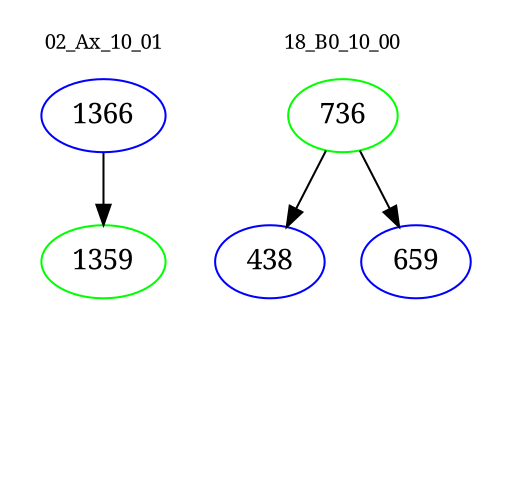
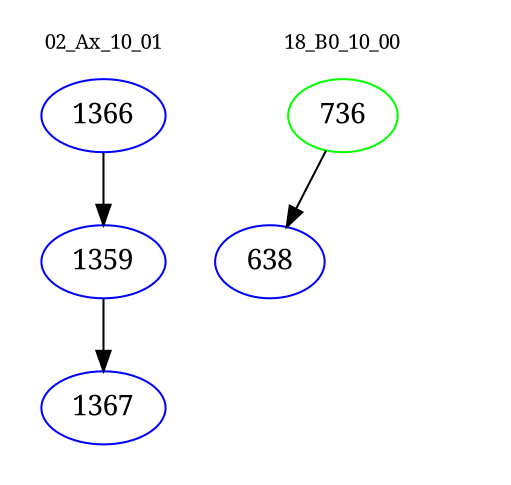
node "1359": color green -> blue
node "438": label "438" -> "638"
node "659": removed
node "1367": added
